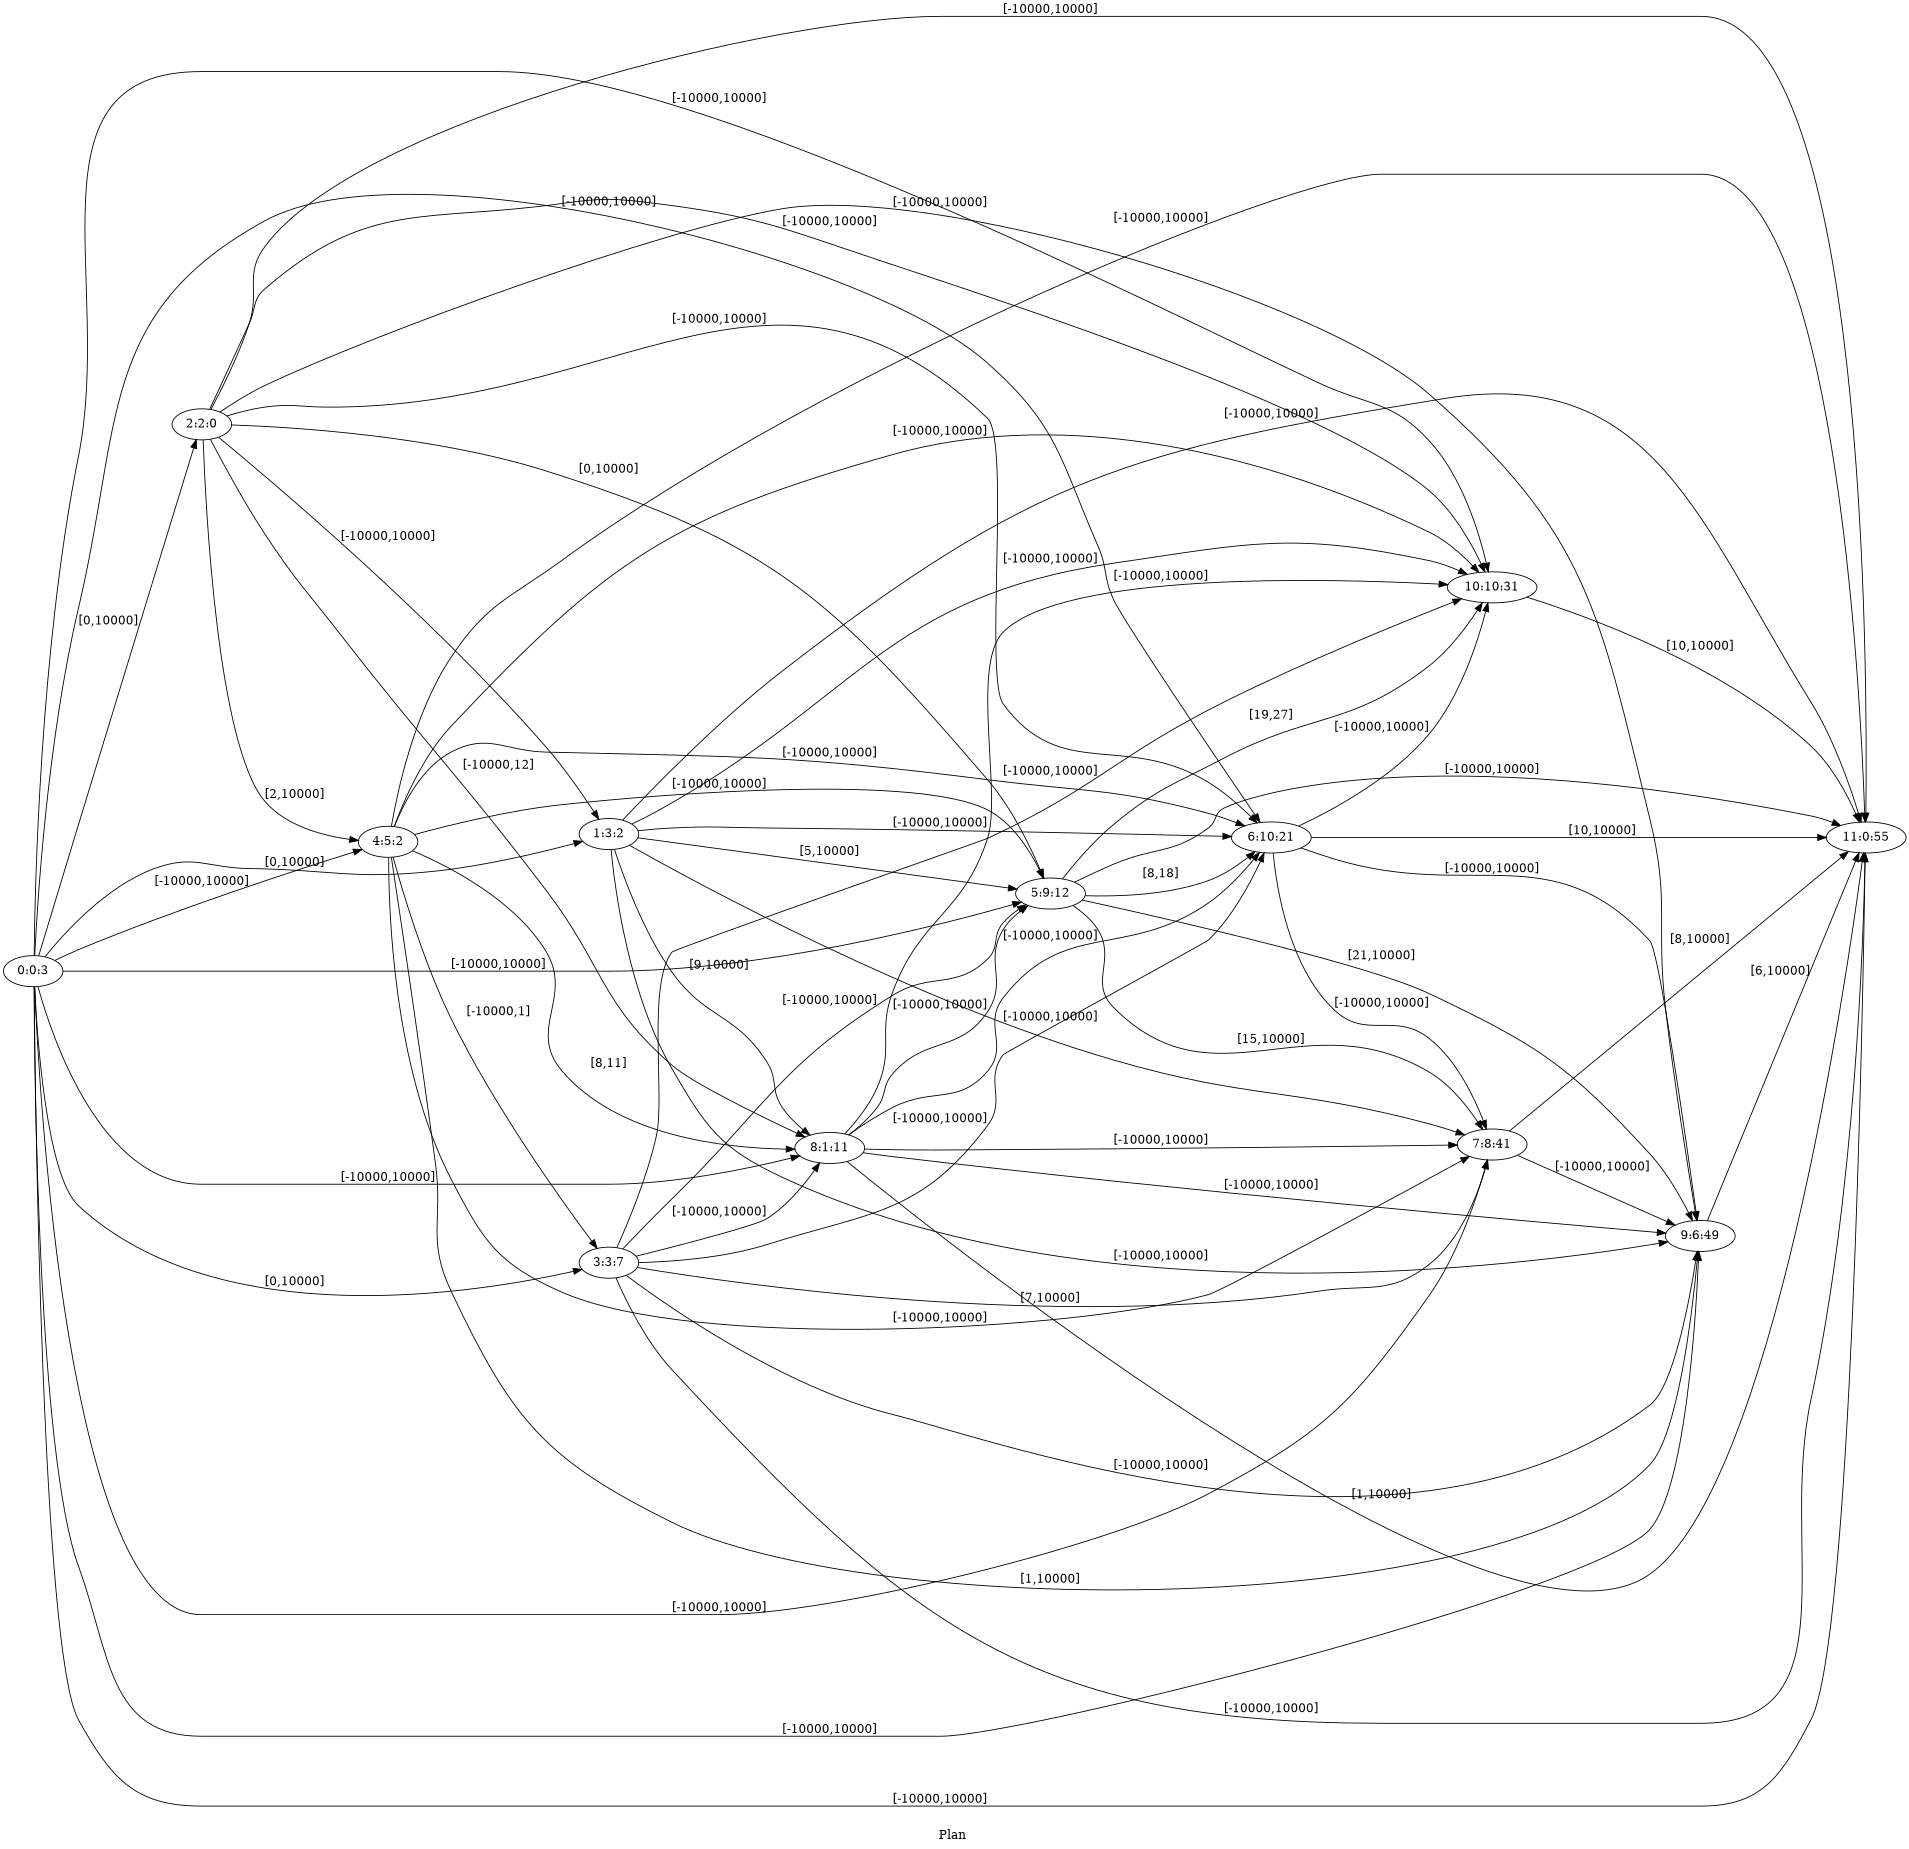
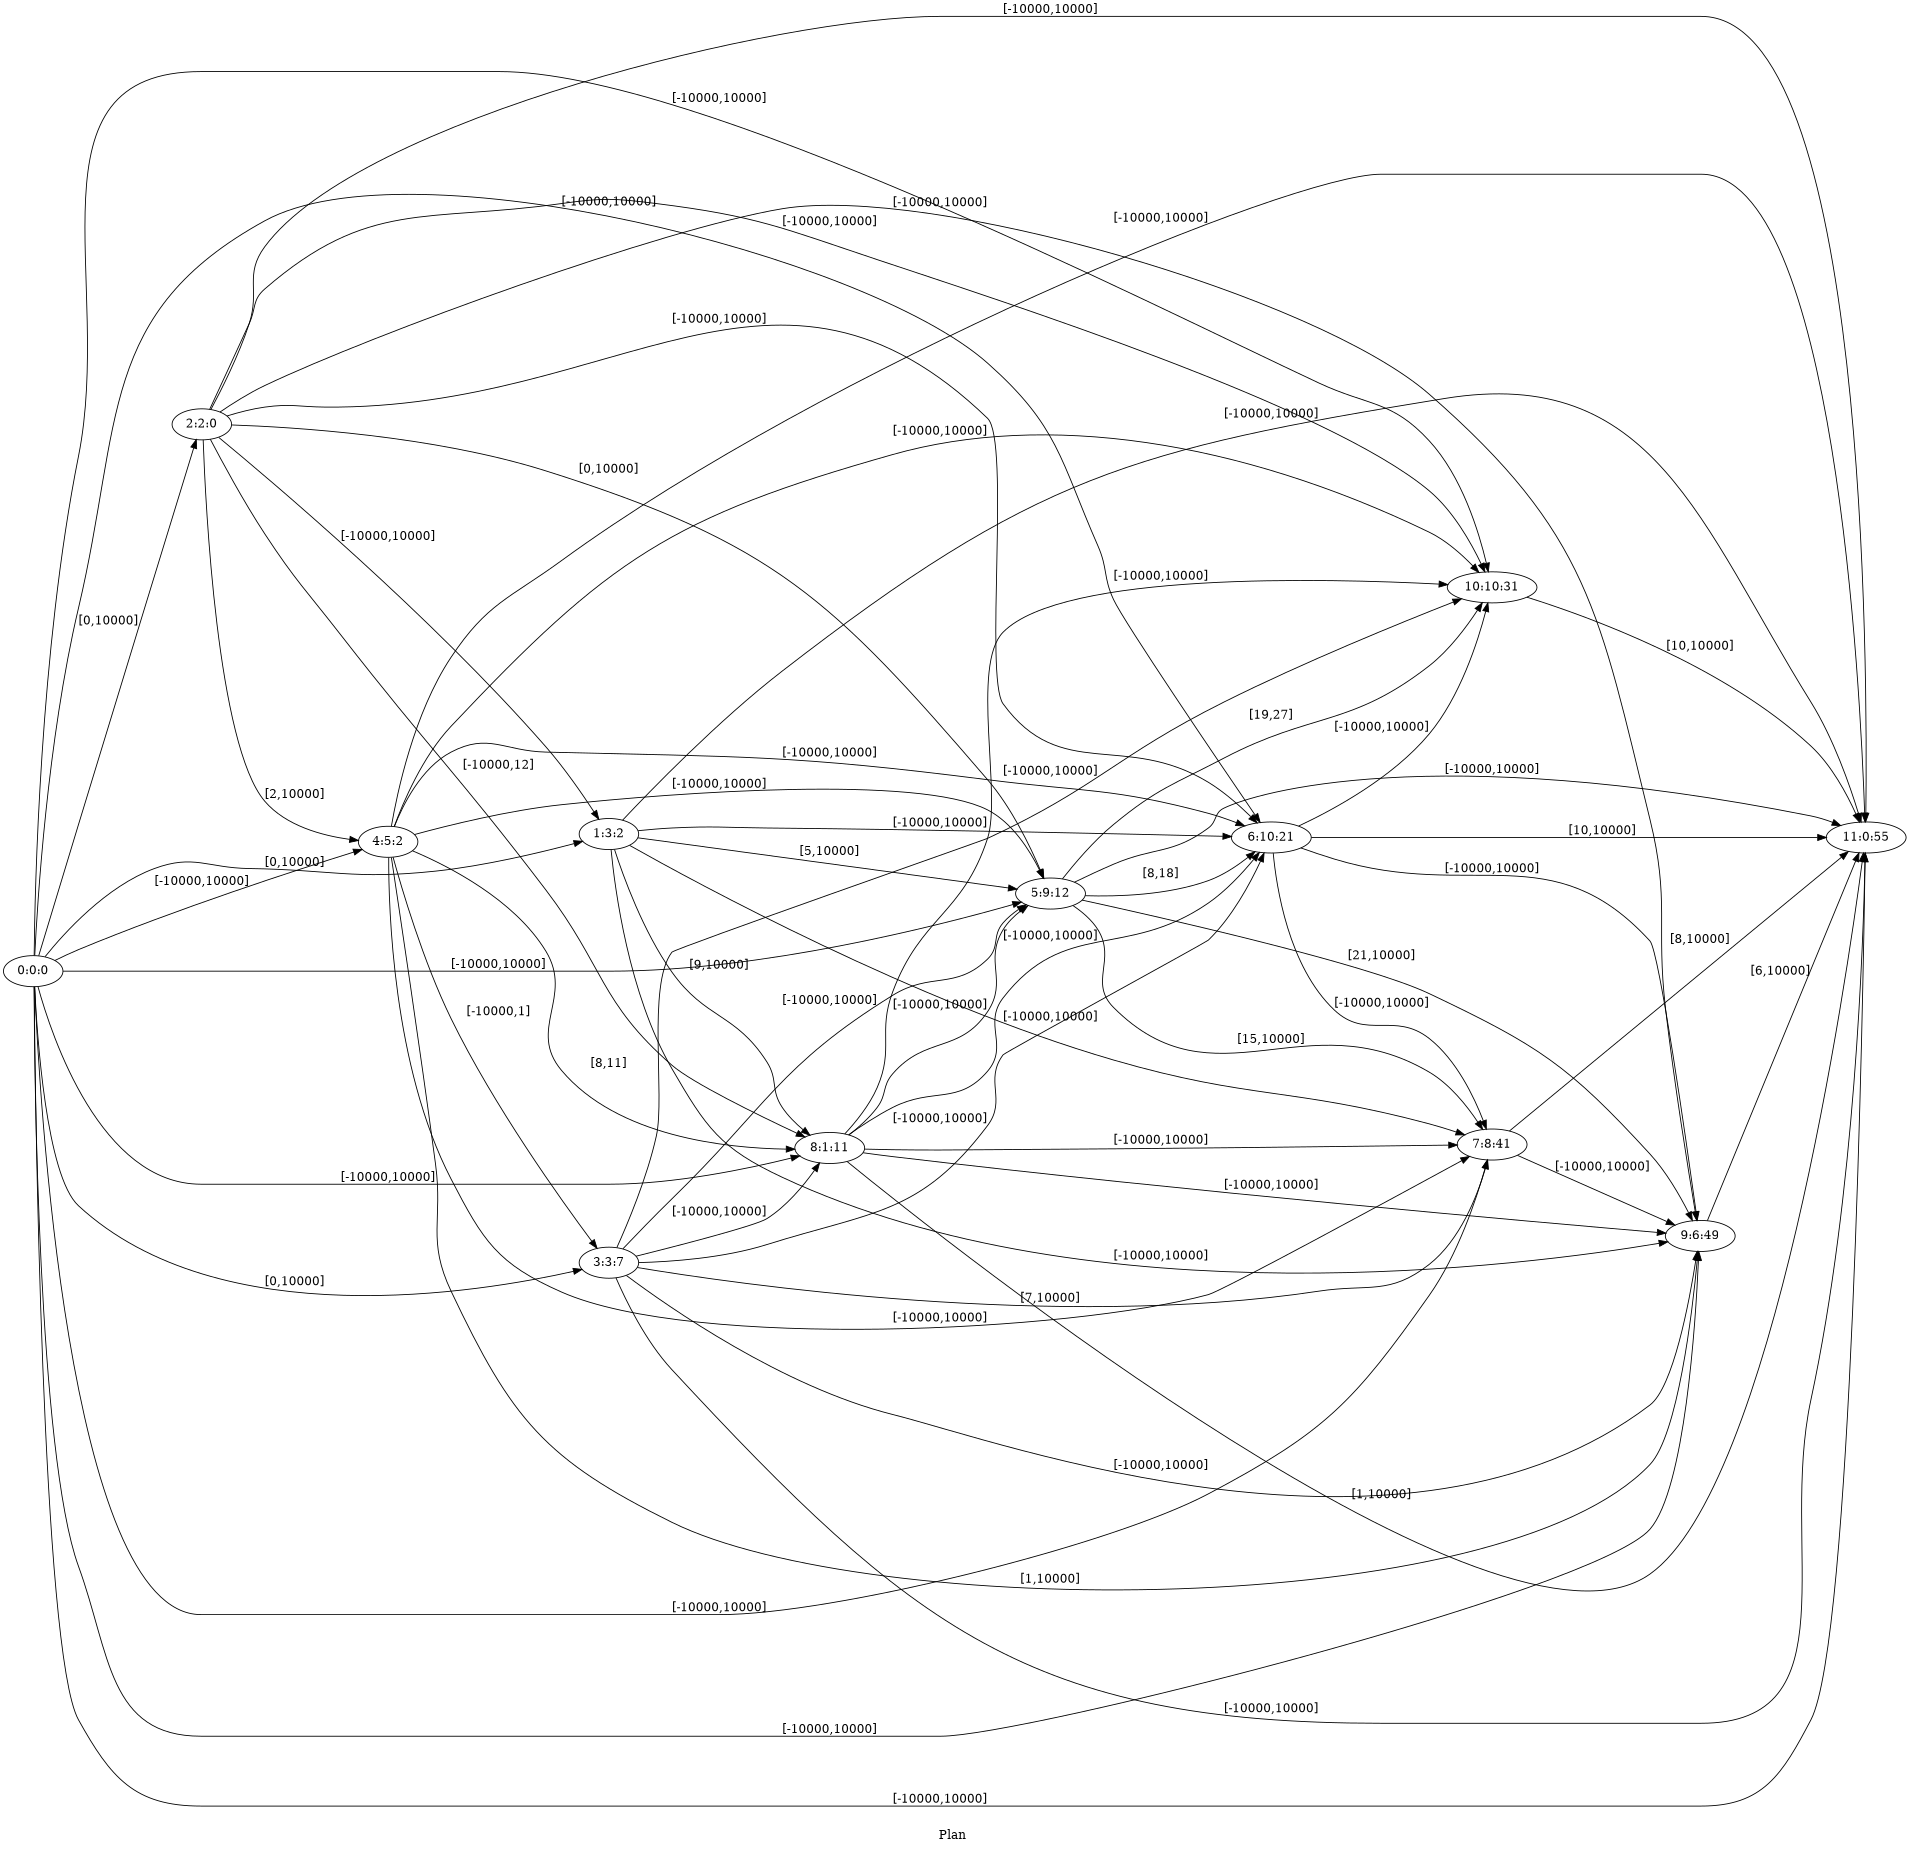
edge "1:3:2" -> "10:10:31": removed, label "[-10000,10000]"
node "0:0:3": label "0:0:3" -> "0:0:0"
